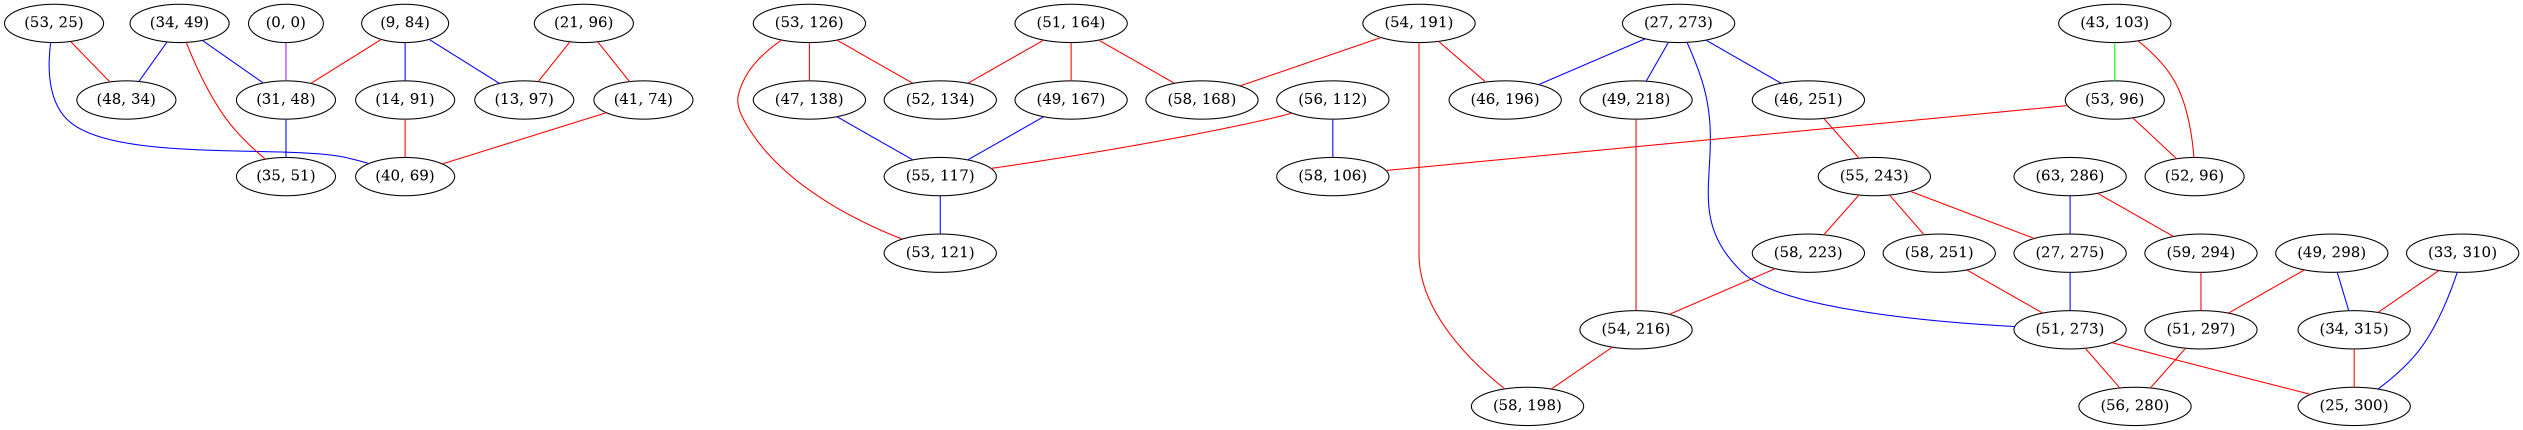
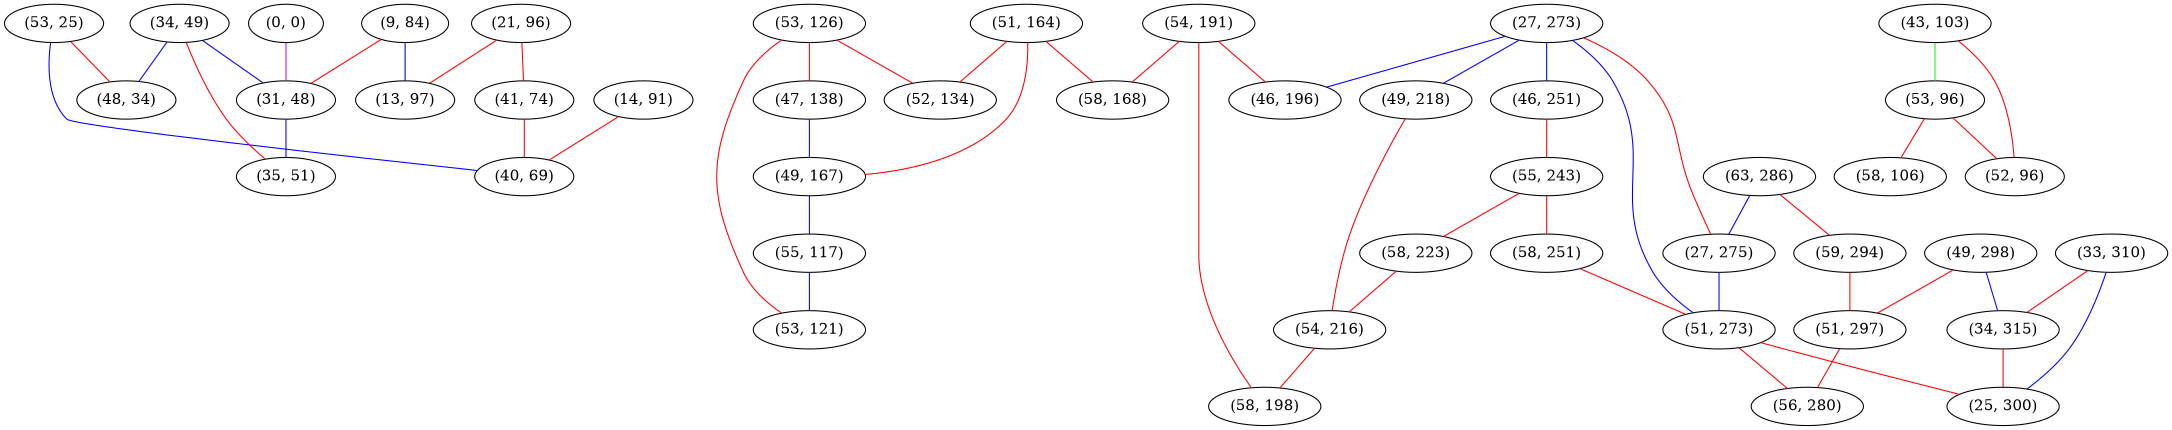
edge "(9, 84)" -- "(14, 91)": removed
node "(56, 112)": removed
edge "(47, 138)" -- "(55, 117)": now "(47, 138)" -- "(49, 167)"
edge "(55, 243)" -- "(27, 275)": now "(27, 273)" -- "(27, 275)"
